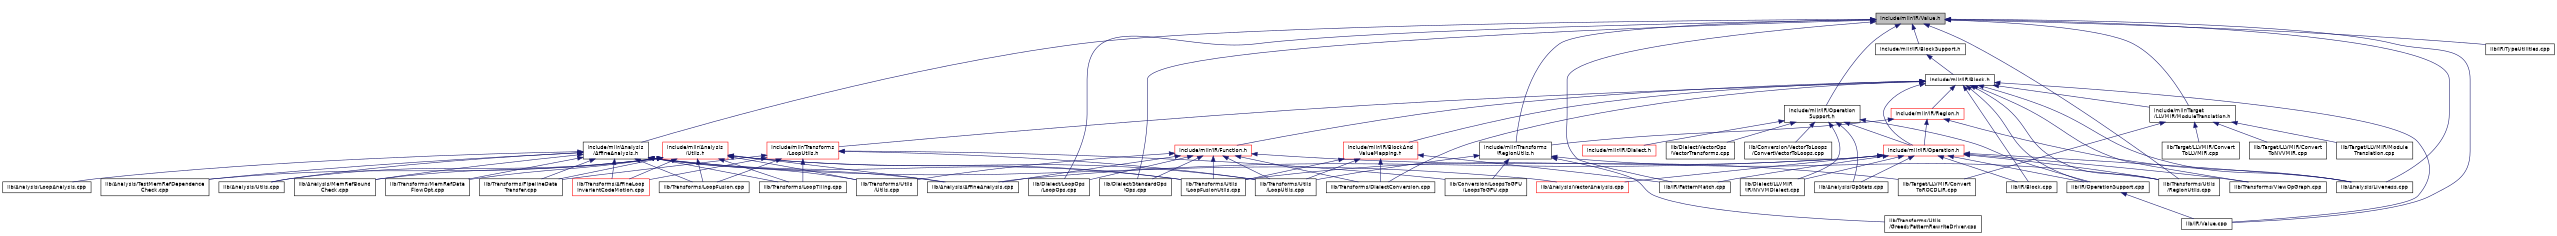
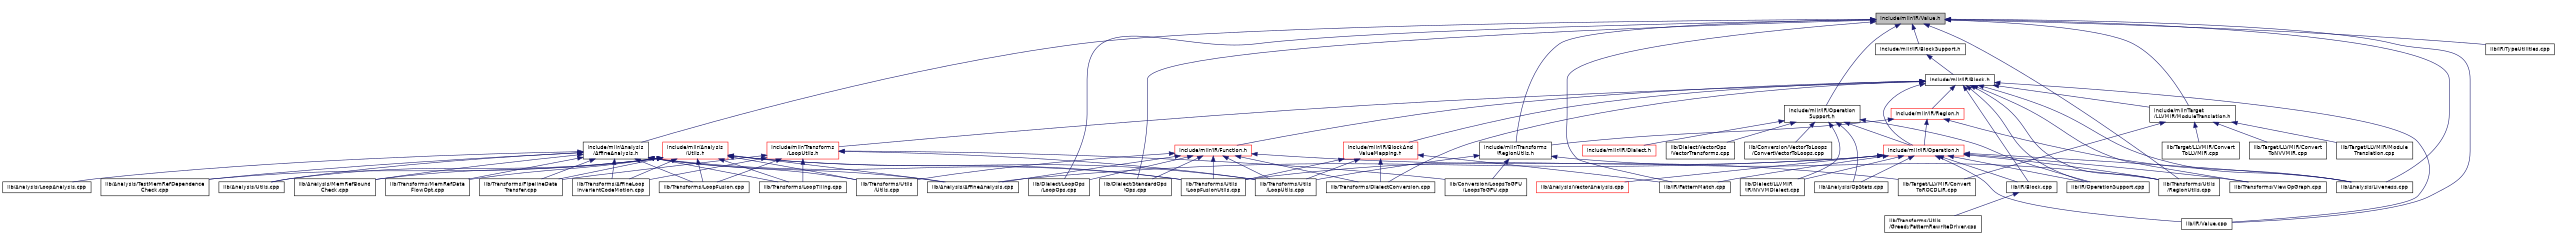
edge "lib/Analysis/VectorAnalysis.cpp" -> "include/mlir/Analysis /AffineAnalysis.h": removed
node "lib/Transforms/AffineLoop InvariantCodeMotion.cpp": color red -> black
edge "lib/IR/Value.cpp" -> "lib/IR/OperationSupport.cpp": now "lib/IR/Value.cpp" -> "include/mlir/IR/Operation.h"
edge "lib/Transforms/Utils /GreedyPatternRewriteDriver.cpp" -> "include/mlir/Transforms /RegionUtils.h": now "lib/Transforms/Utils /GreedyPatternRewriteDriver.cpp" -> "lib/IR/Block.cpp"
